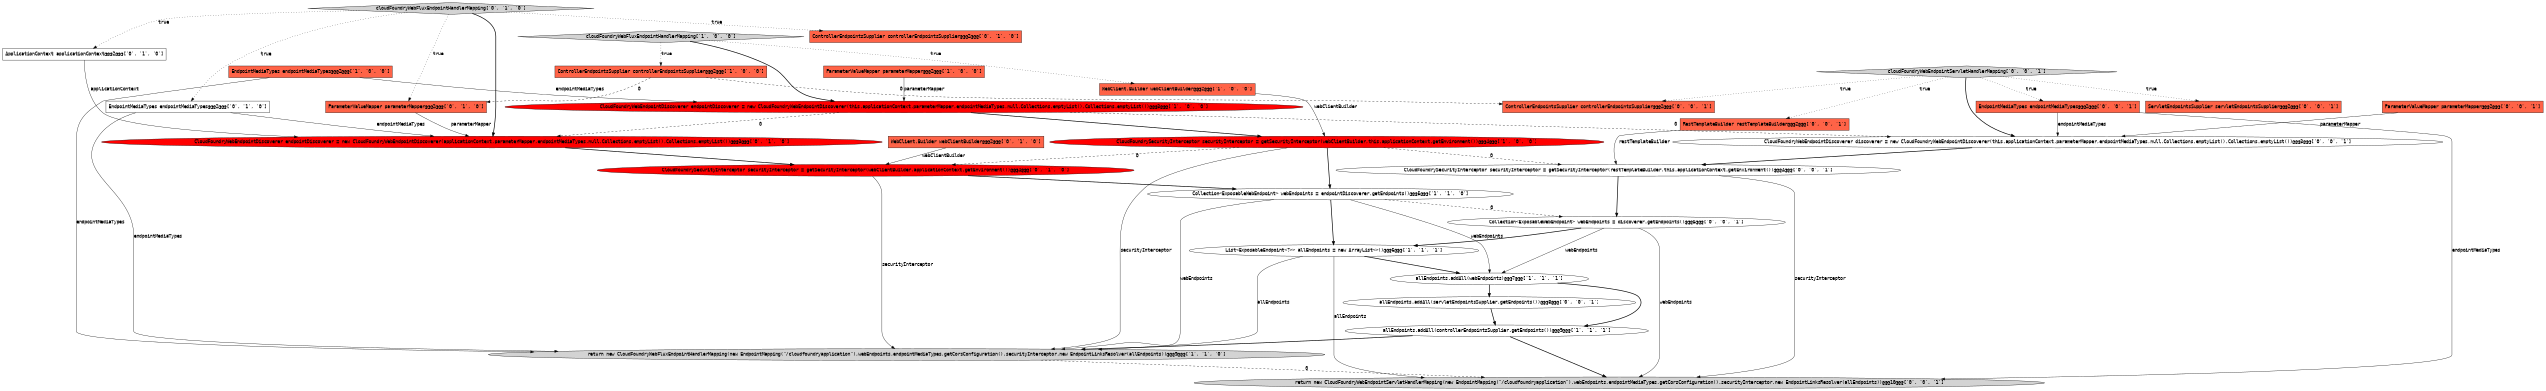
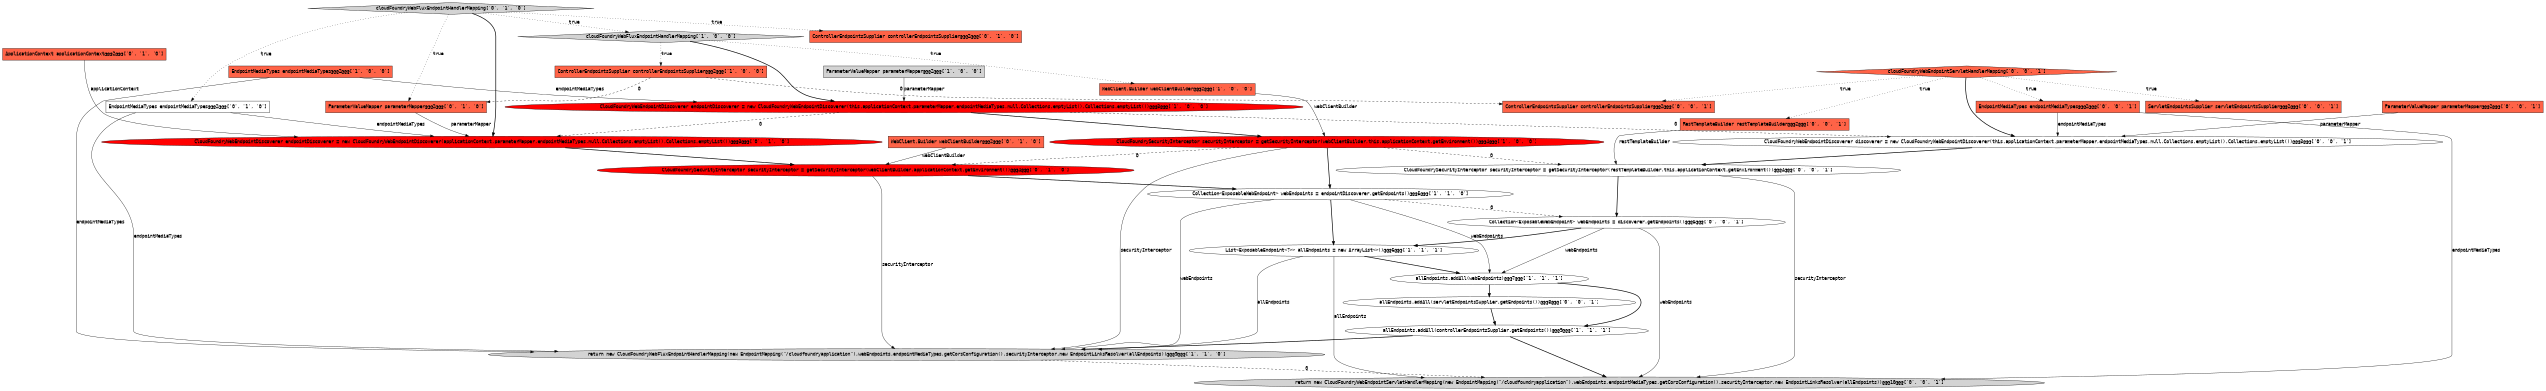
edge "cloudFoundryWebFluxEndpointHandlerMapping['0', '1', '0']" -> "ApplicationContext applicationContext@@@2@@@['0', '1', '0']": now "cloudFoundryWebFluxEndpointHandlerMapping['0', '1', '0']" -> "cloudFoundryWebFluxEndpointHandlerMapping['1', '0', '0']"
node "ApplicationContext applicationContext@@@2@@@['0', '1', '0']": fillcolor white -> tomato
node "ParameterValueMapper parameterMapper@@@2@@@['1', '0', '0']": fillcolor tomato -> lightgray
node "cloudFoundryWebEndpointServletHandlerMapping['0', '0', '1']": fillcolor lightgray -> tomato
